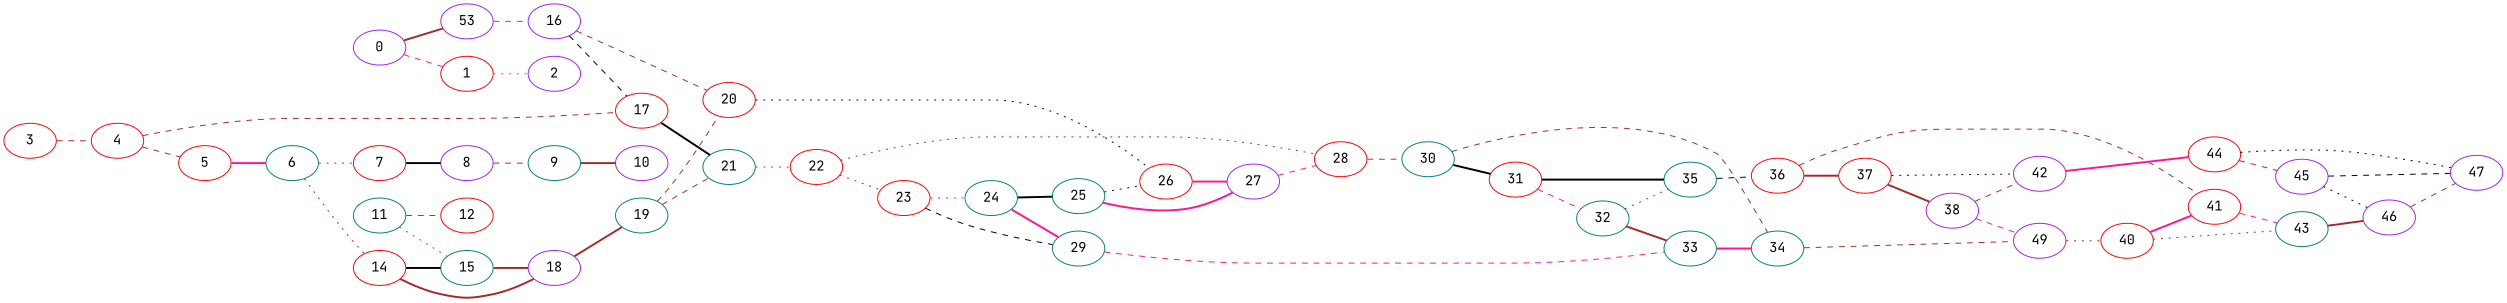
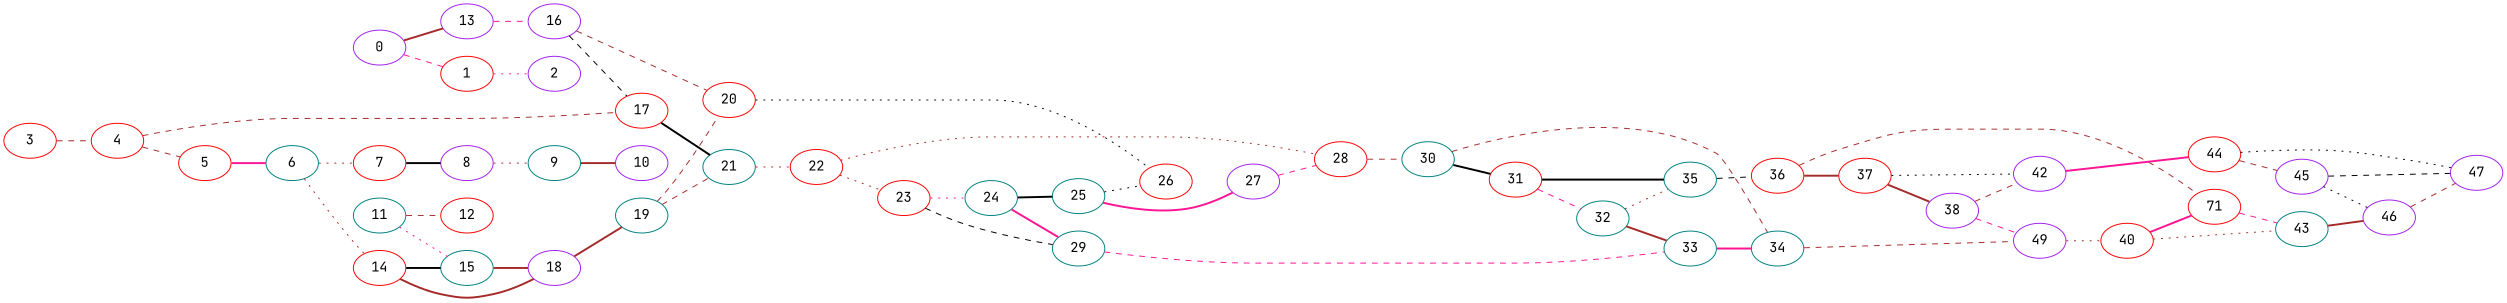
node "53": label "53" -> "13"
edge "8" -- "9": style dashed -> dotted
edge "26" -- "27": removed
node "41": label "41" -> "71"
